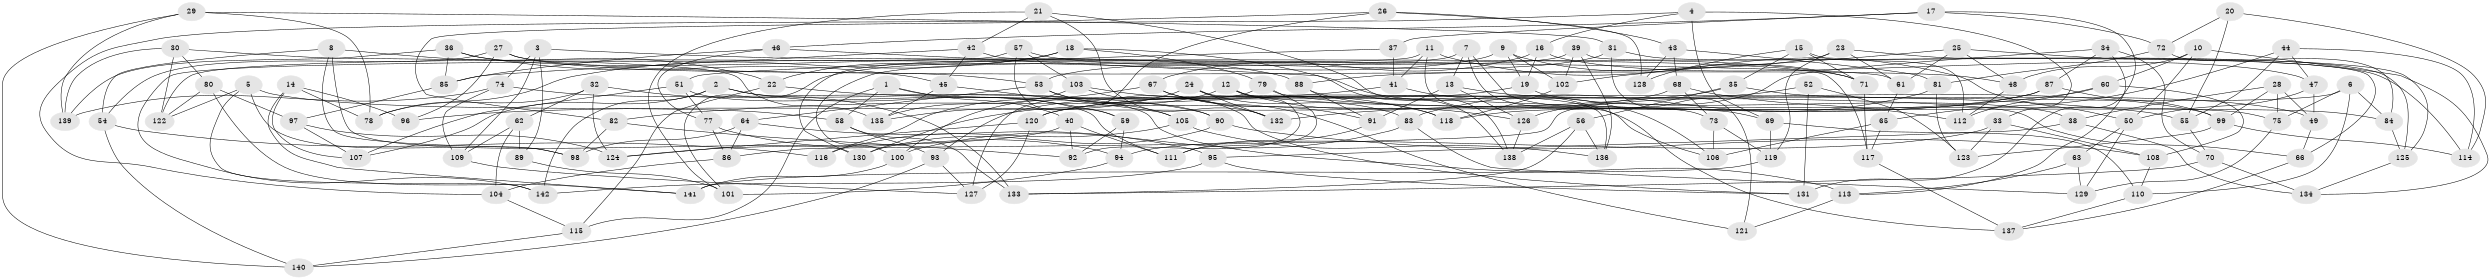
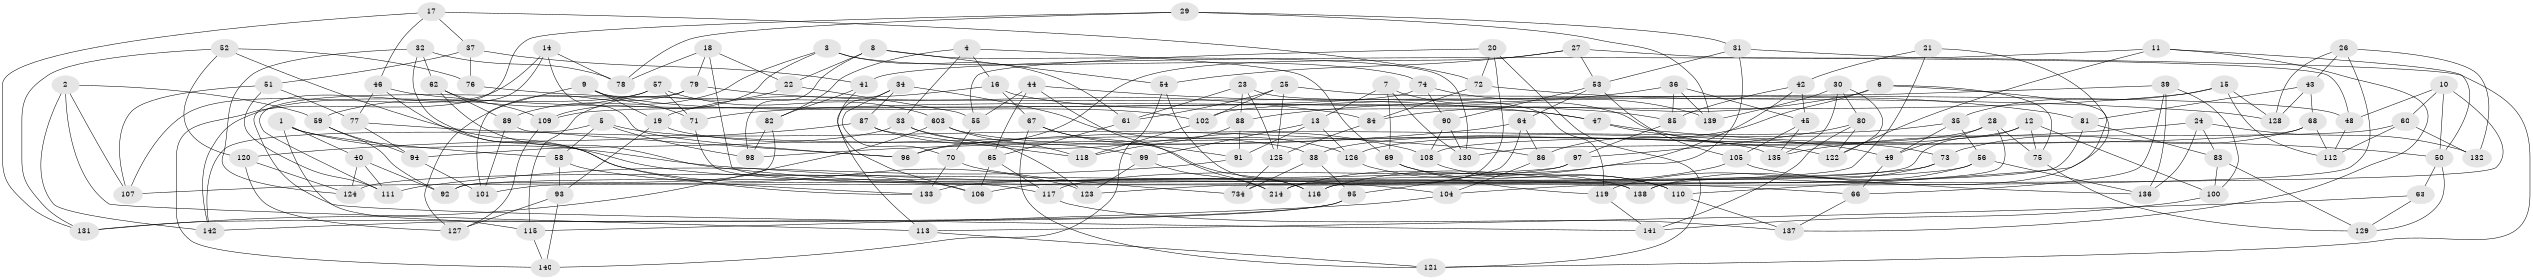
node "76": added
node "103": label "103" -> "603"
edge "21" -- "132": removed
edge "28" -- "99": now "28" -- "116"
edge "89" -- "96": added
node "114": label "114" -> "214"
node "134": label "134" -> "734"
edge "20" -- "121": added
